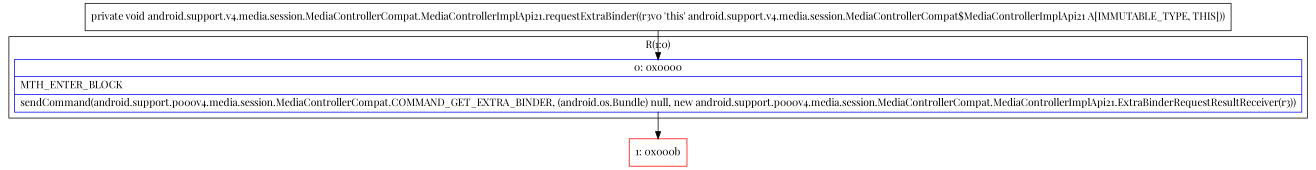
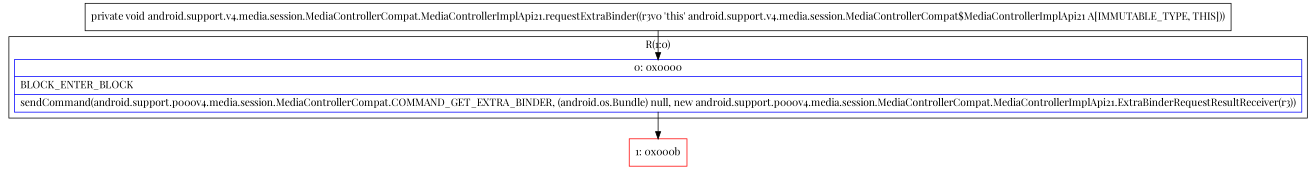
node "0: 0x0000": text "MTH_ENTER_BLOCK" -> "BLOCK_ENTER_BLOCK"
